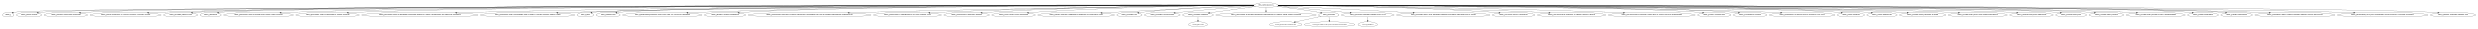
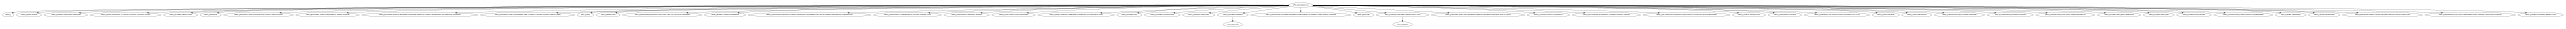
edge "https:///juniorek" -> "https:///komisja-odznaczen": now "http://web.pzjudo.pl/" -> "https:///komisja-odznaczen"
edge "https:///juniorek" -> "https:///rodzaj-tresci/bip-komisja-statutowa": now "http://web.pzjudo.pl/" -> "https:///rodzaj-tresci/bip-komisja-statutowa"
